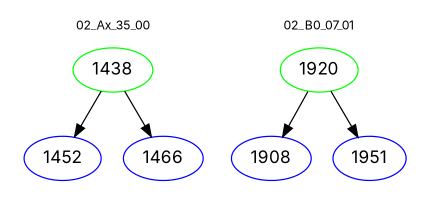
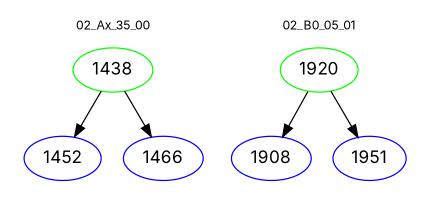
cluster "02_B0_07_01": label "02_B0_07_01" -> "02_B0_05_01"
